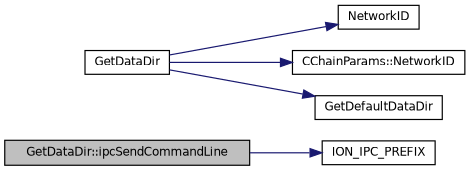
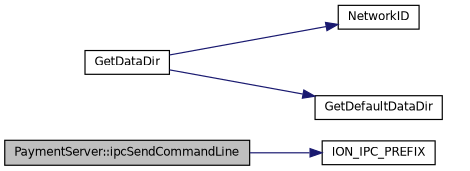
node "CChainParams::NetworkID": removed
node "GetDataDir::ipcSendCommandLine": label "GetDataDir::ipcSendCommandLine" -> "PaymentServer::ipcSendCommandLine"
